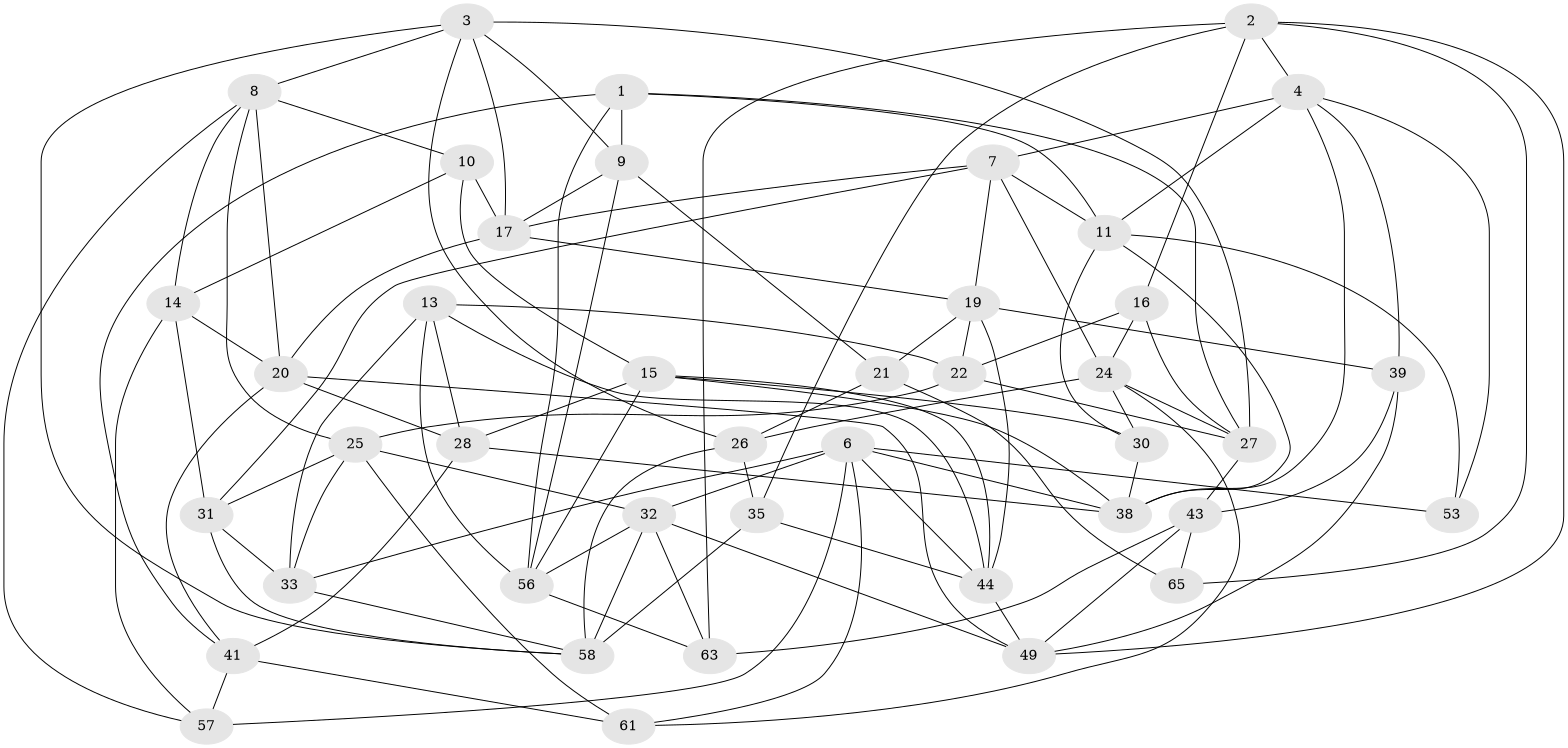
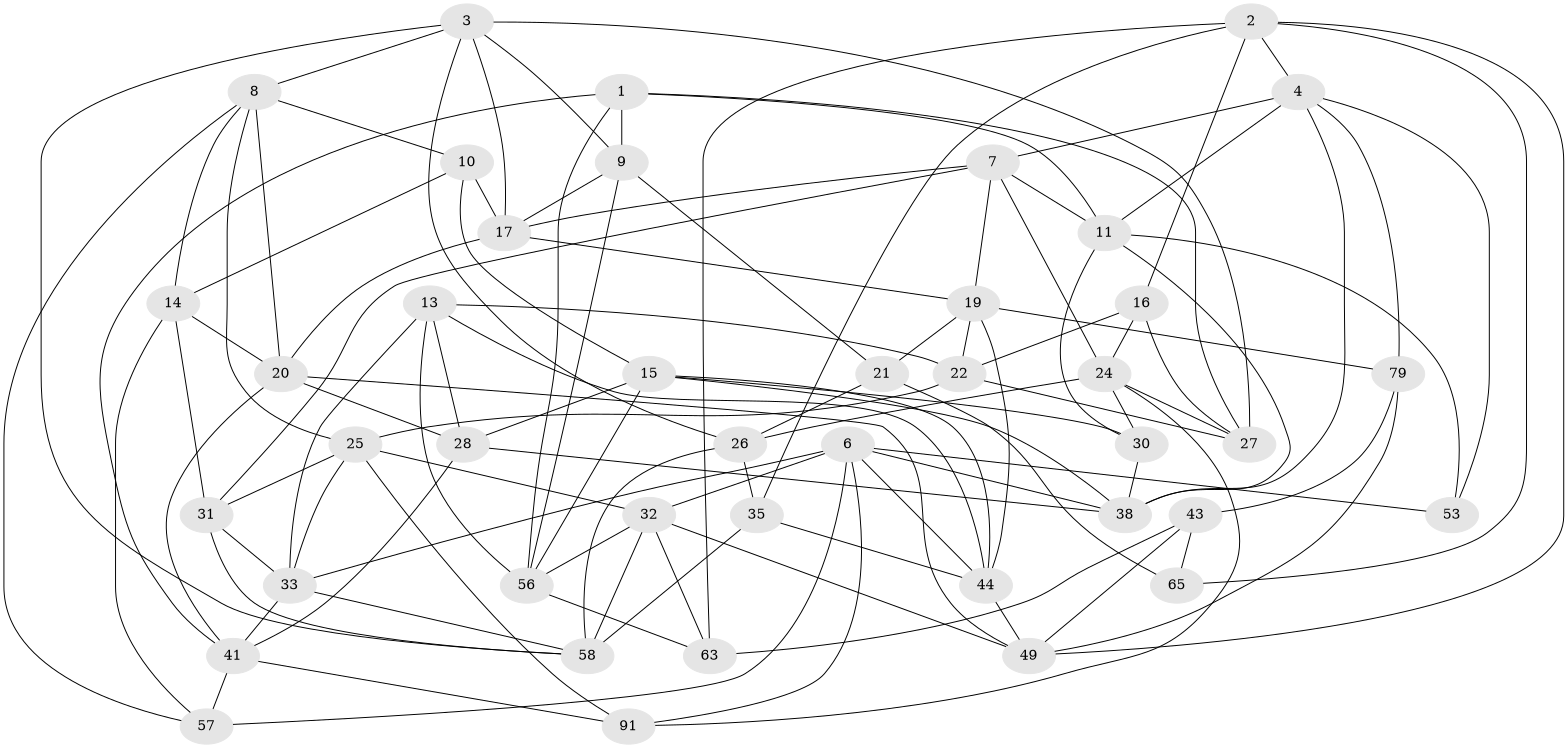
node "39": label "39" -> "79"
edge "27" -- "43": removed
edge "33" -- "41": added
node "61": label "61" -> "91"
